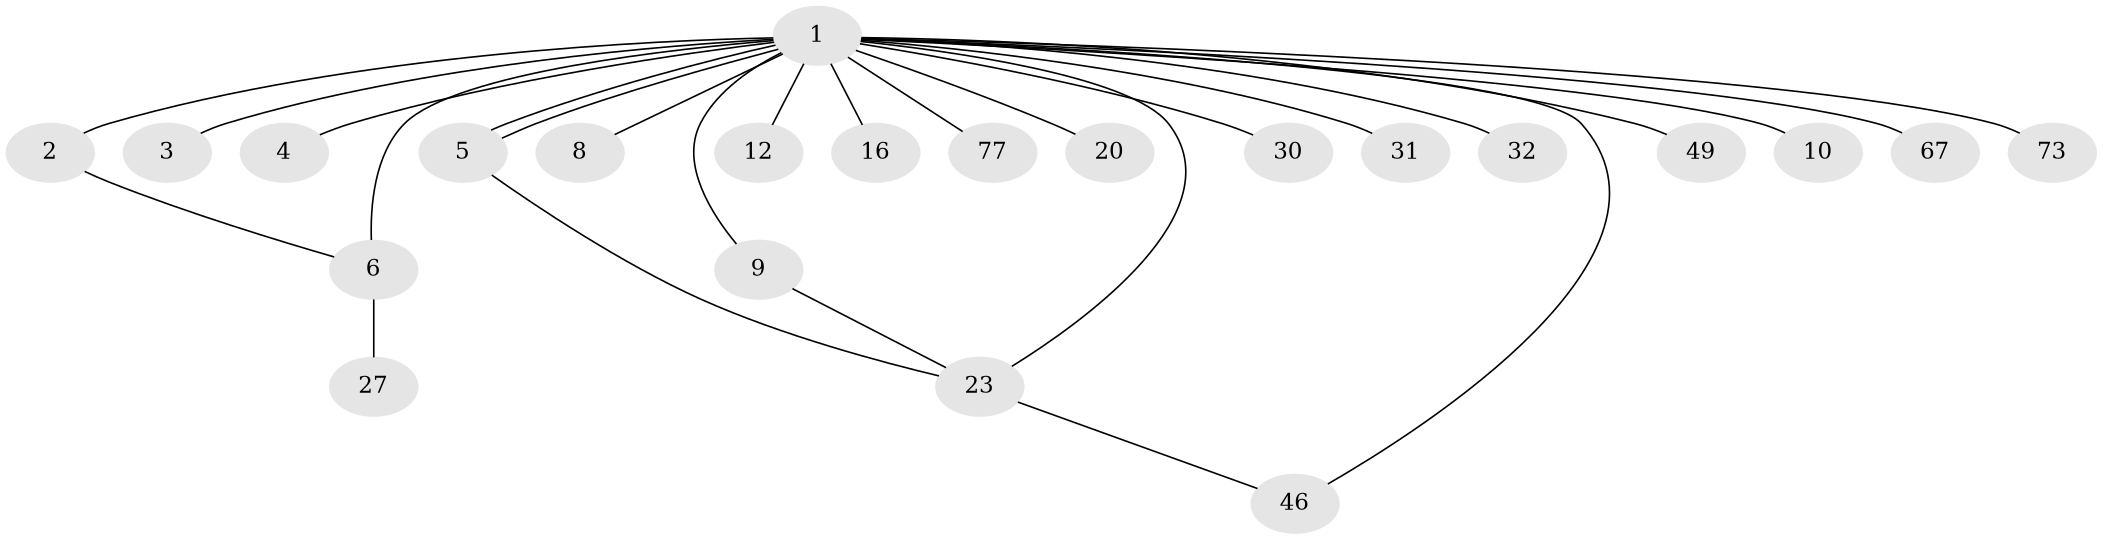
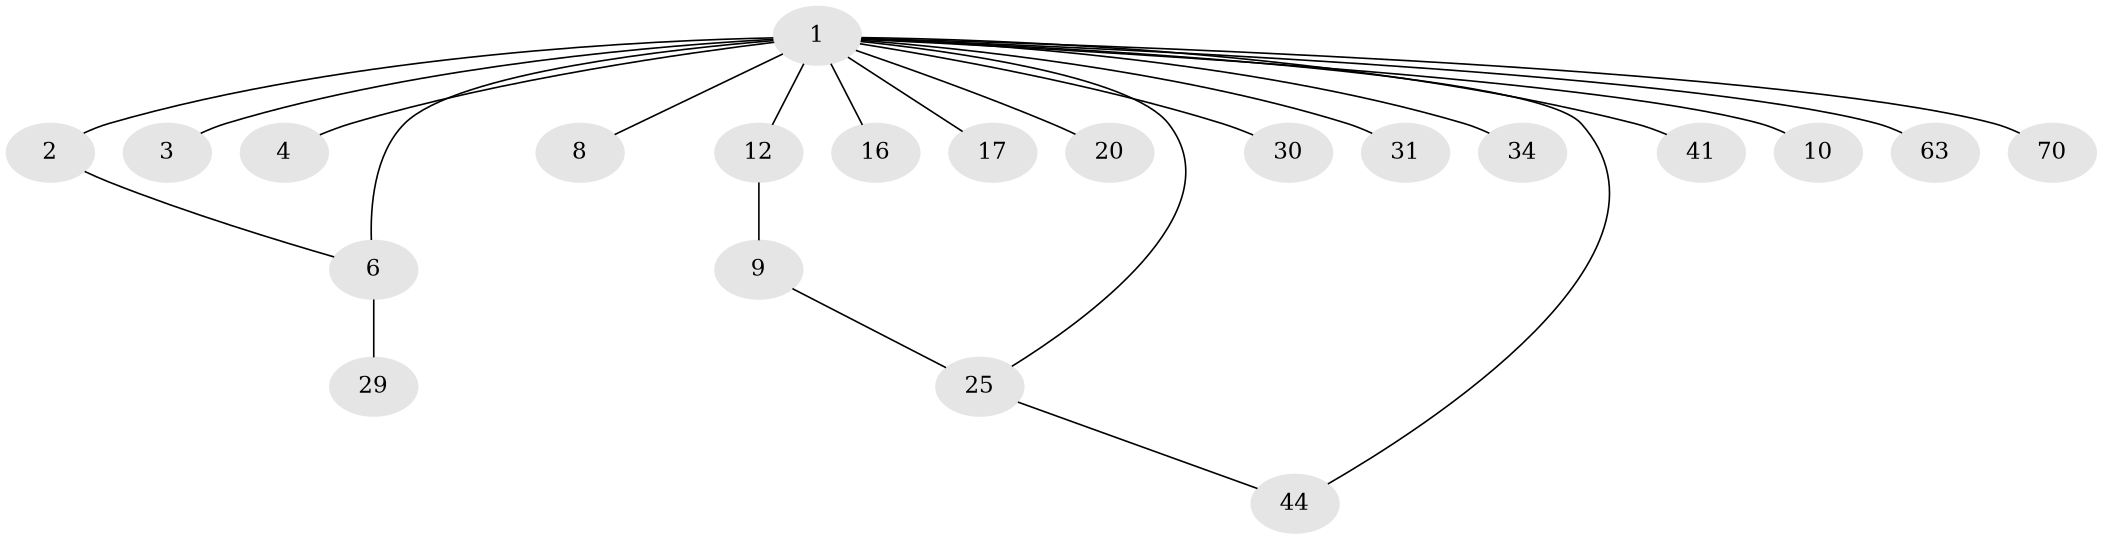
edge "1" -- "9": now "12" -- "9"
node "5": removed
node "77": label "77" -> "17"
node "32": label "32" -> "34"
node "49": label "49" -> "41"
node "67": label "67" -> "63"
node "73": label "73" -> "70"
node "27": label "27" -> "29"
node "23": label "23" -> "25"
node "46": label "46" -> "44"
